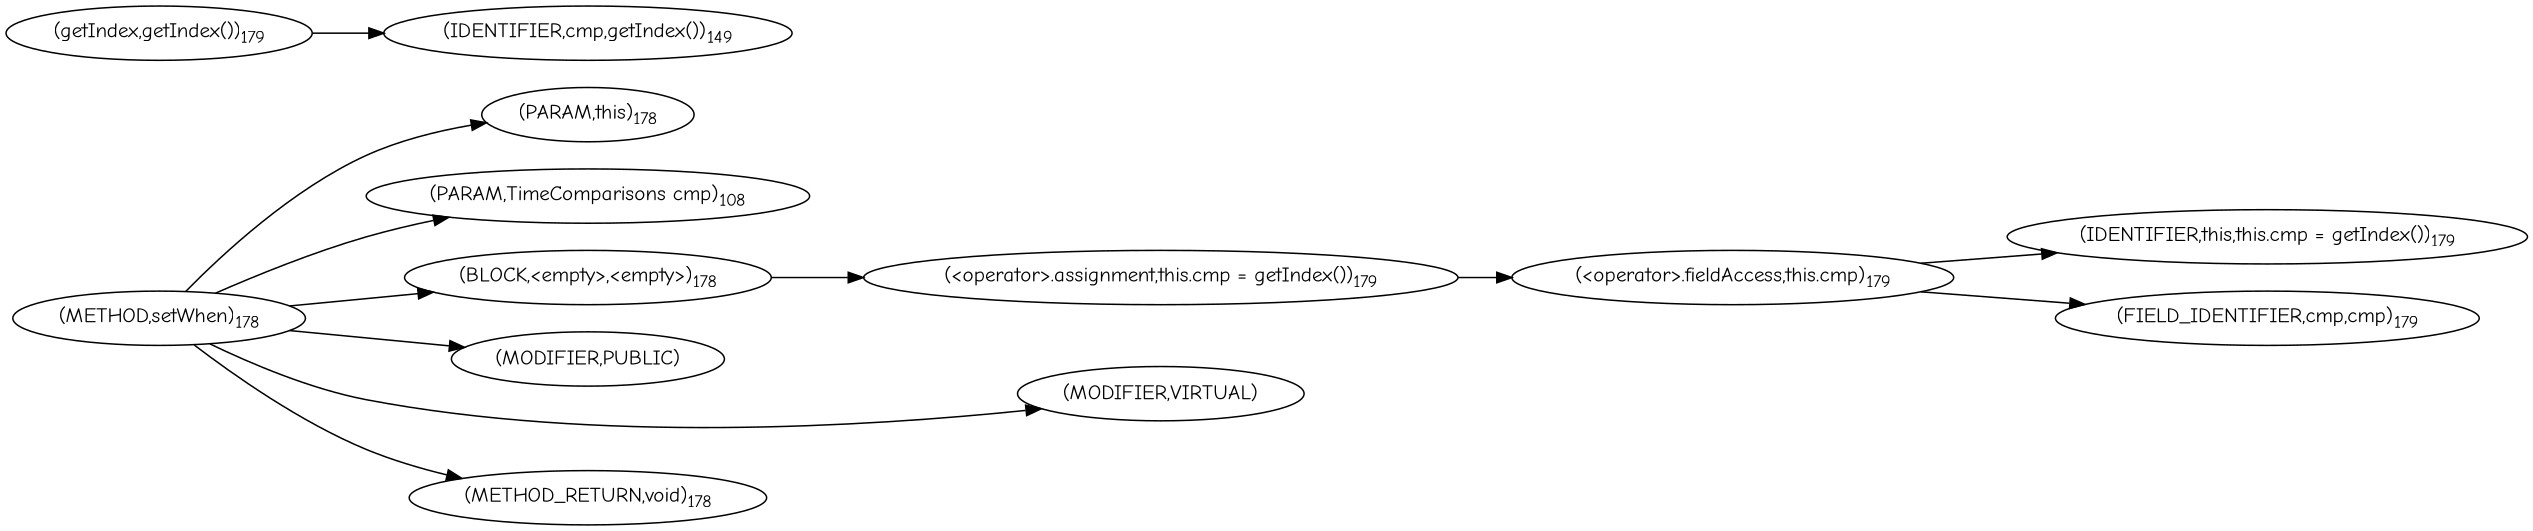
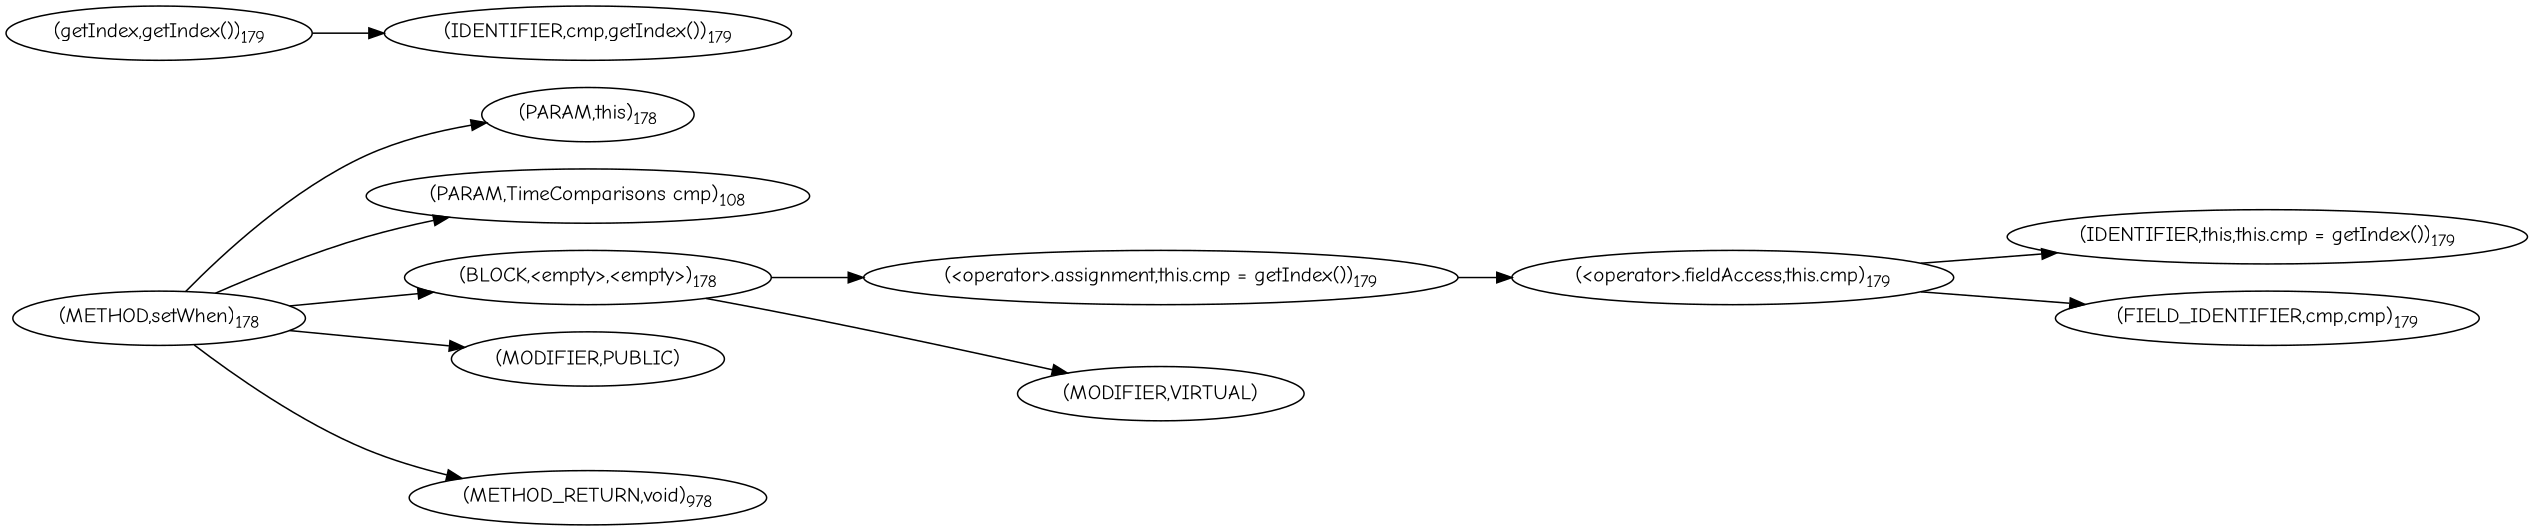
node "(IDENTIFIER,cmp,getIndex())": text "149" -> "179"
edge "(METHOD,setWhen)" -> "(MODIFIER,VIRTUAL)": now "(BLOCK,<empty>,<empty>)" -> "(MODIFIER,VIRTUAL)"
node "(METHOD_RETURN,void)": text "178" -> "978"
